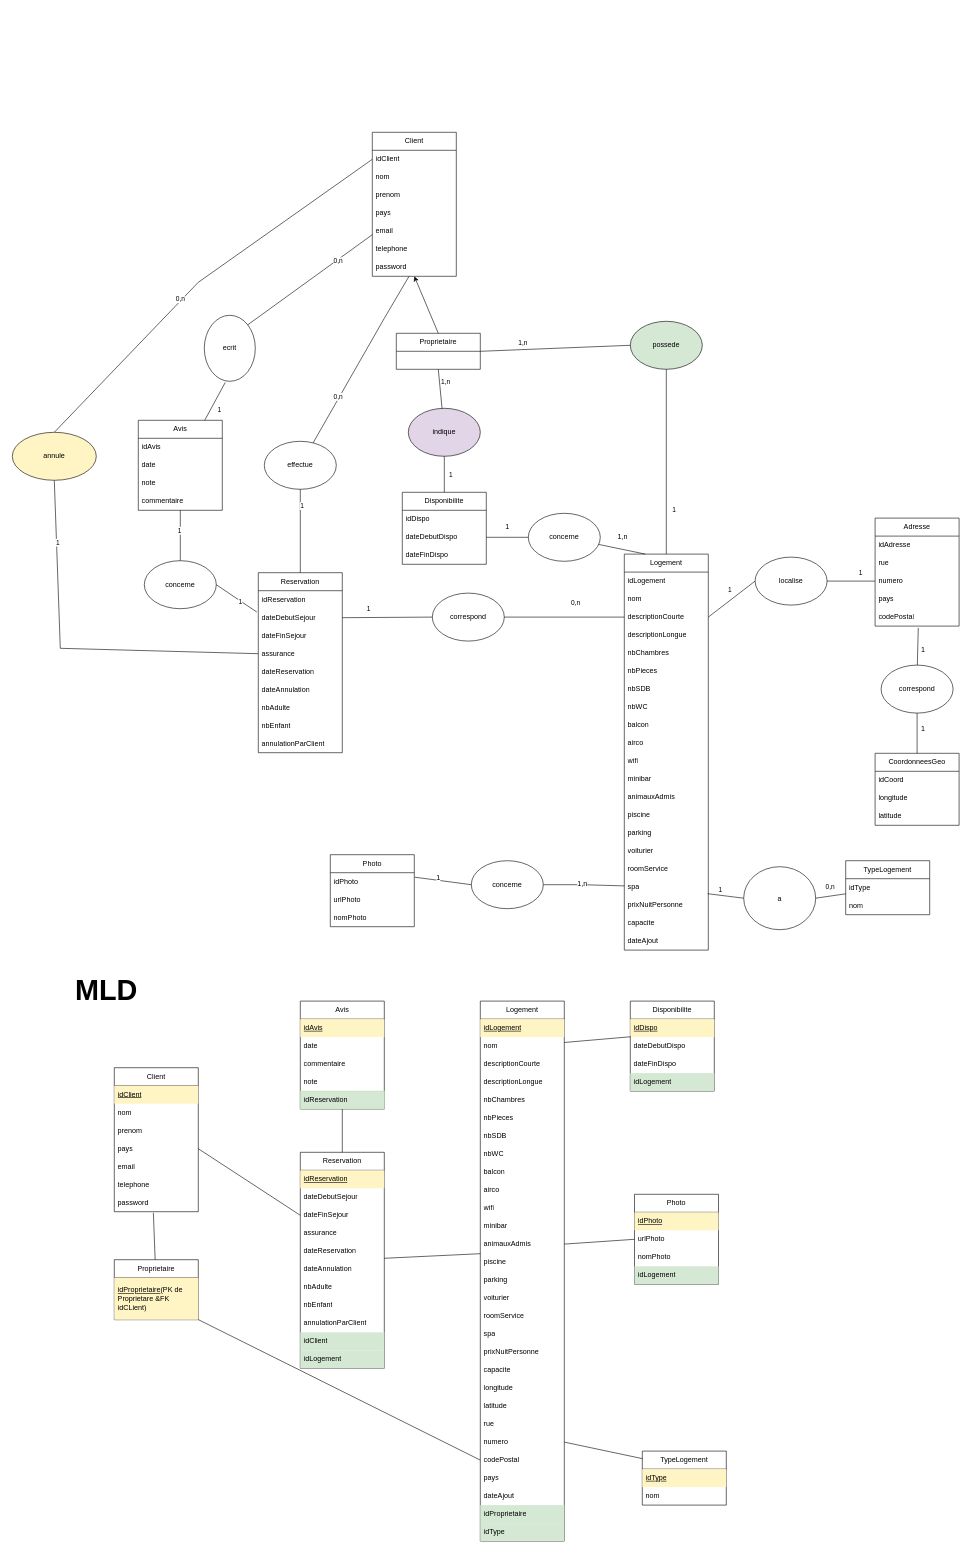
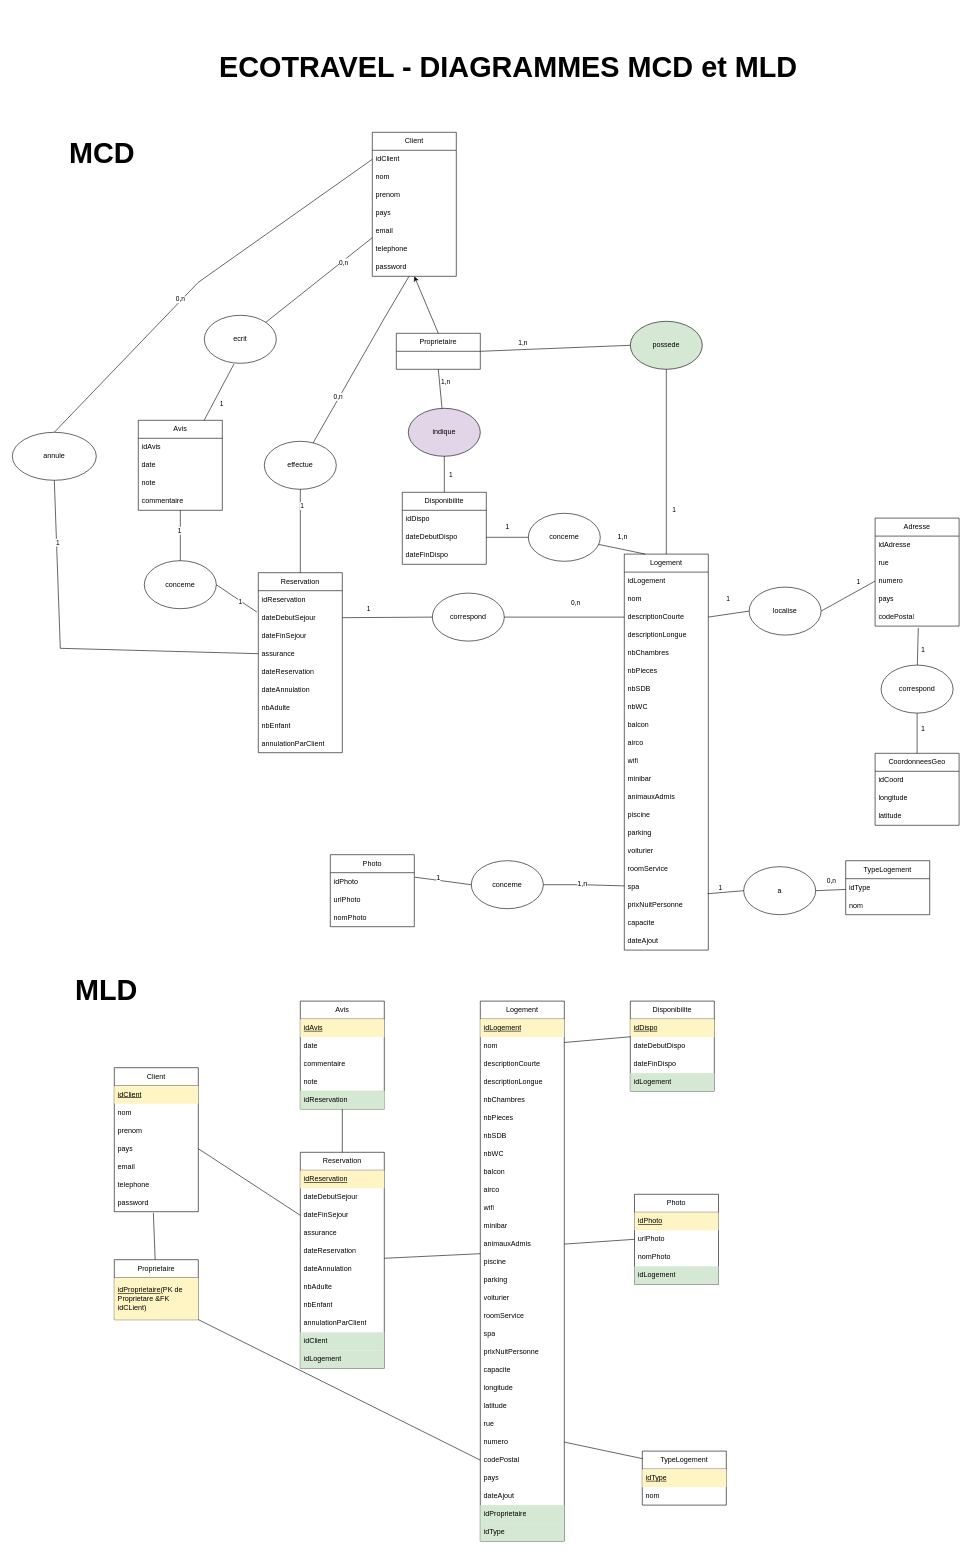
node "ECOTRAVEL - DIAGRAMMES MCD et MLD": added
node "MCD": added
node "ecrit": size 51x66 -> 72x48
node "annule": fillcolor #fff4c3 -> #ffffff
node "localise": moved (791, 581) -> (785, 611)
node "a": size 72x63 -> 72x48
